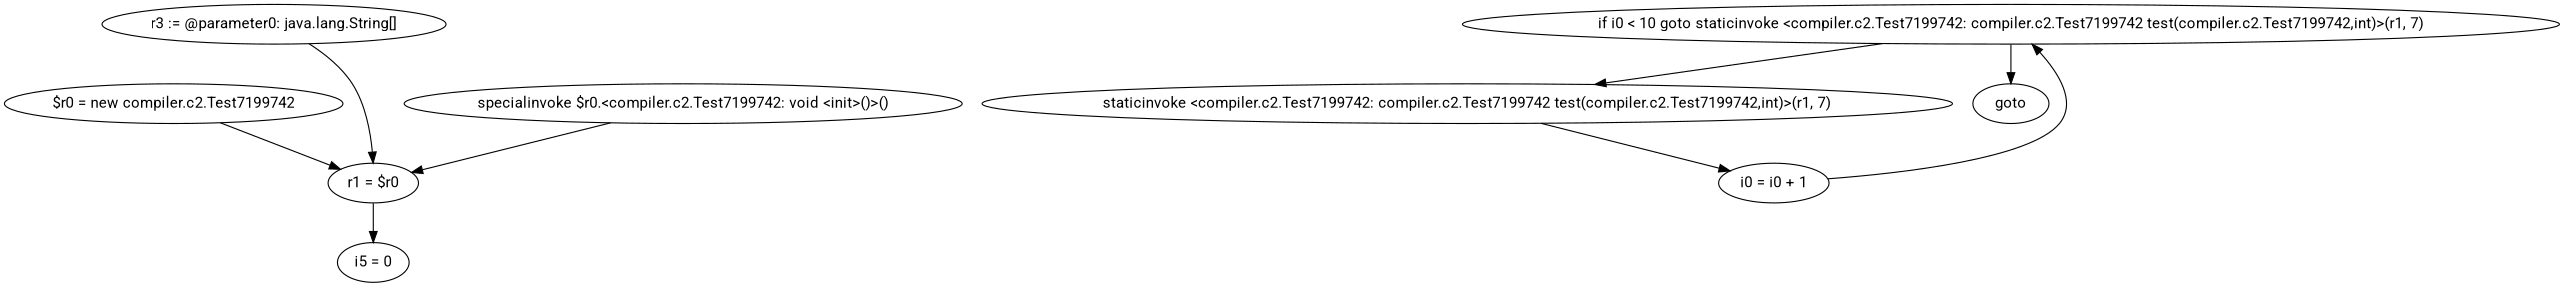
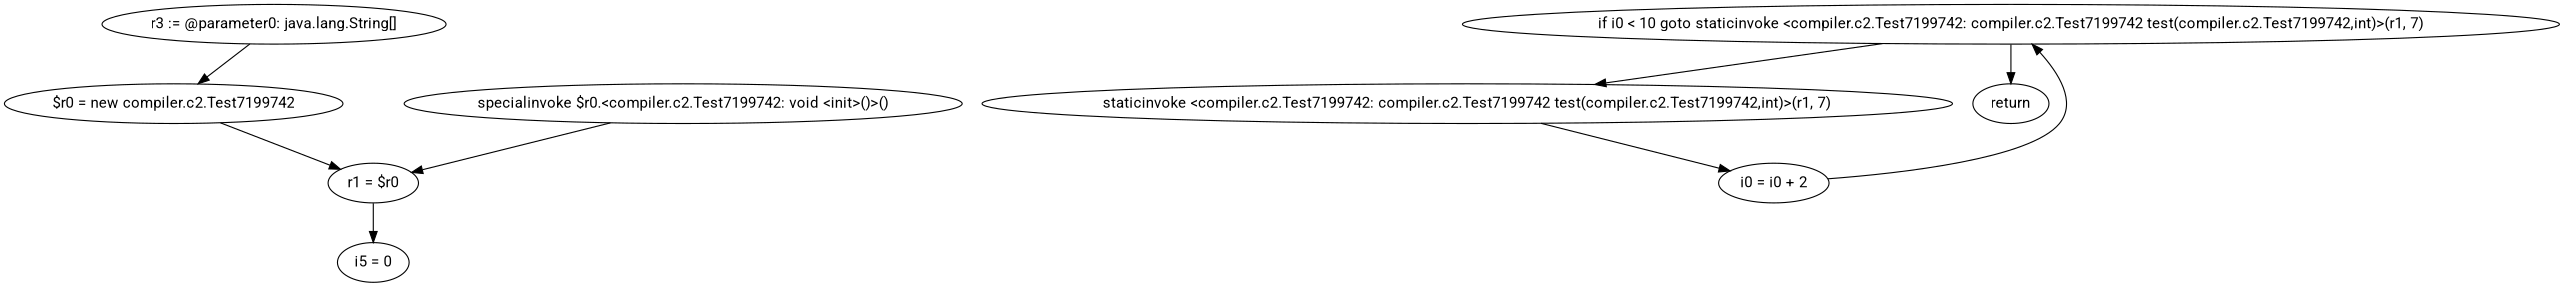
edge "r3 := @parameter0: java.lang.String[]" -> "r1 = $r0": now "r3 := @parameter0: java.lang.String[]" -> "$r0 = new compiler.c2.Test7199742"
node "goto": label "goto" -> "return"
node "i0 = i0 + 1": label "i0 = i0 + 1" -> "i0 = i0 + 2"
